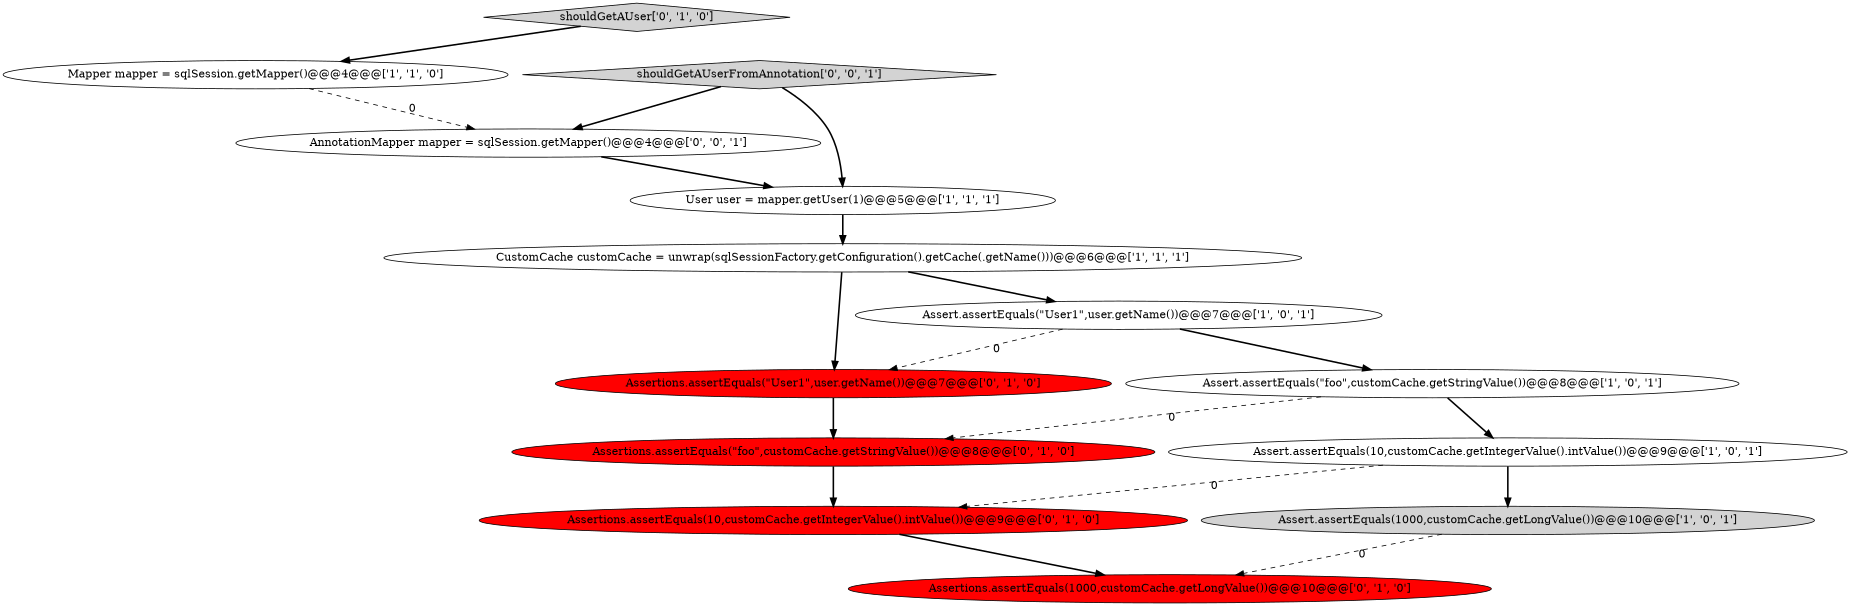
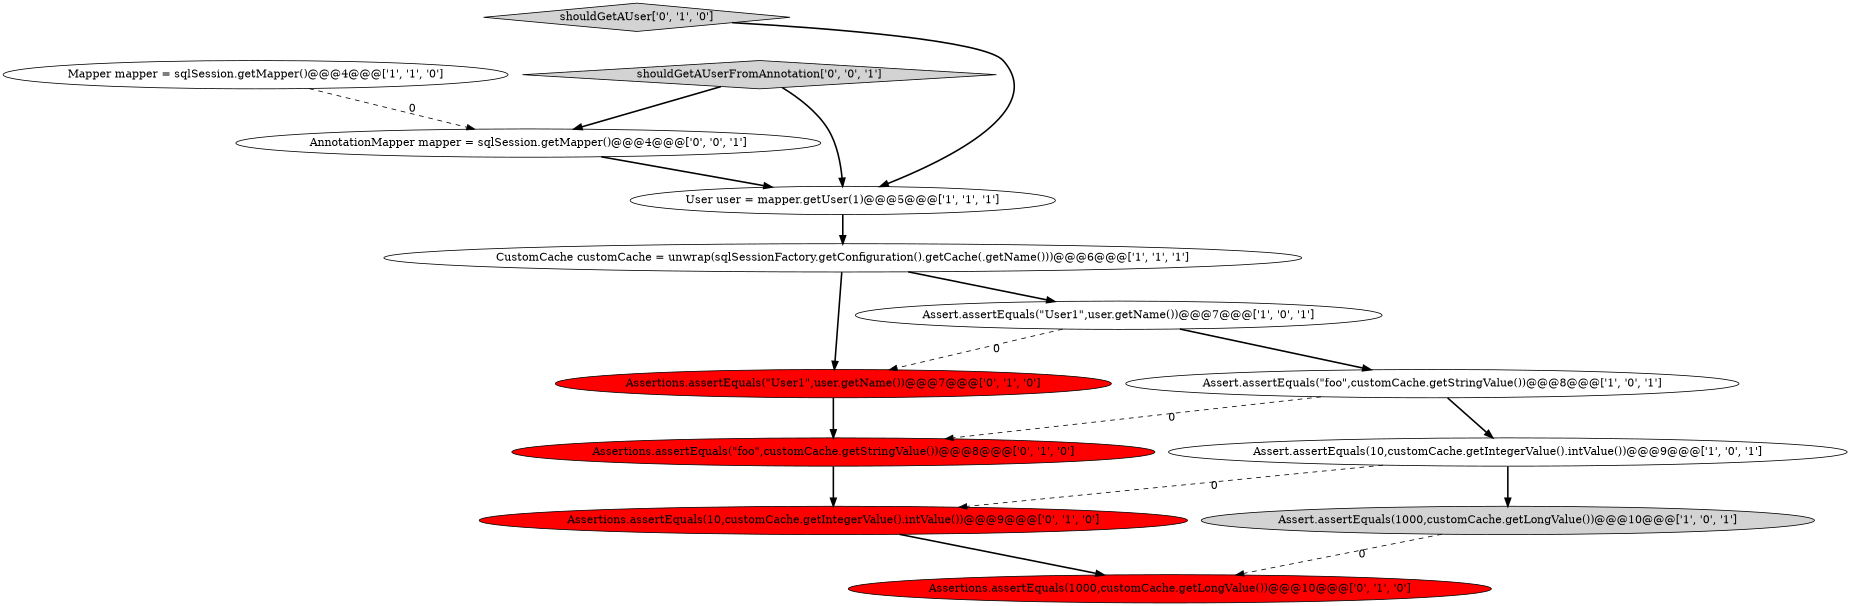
edge "shouldGetAUser['0', '1', '0']" -> "Mapper mapper = sqlSession.getMapper()@@@4@@@['1', '1', '0']": now "shouldGetAUser['0', '1', '0']" -> "User user = mapper.getUser(1)@@@5@@@['1', '1', '1']"
